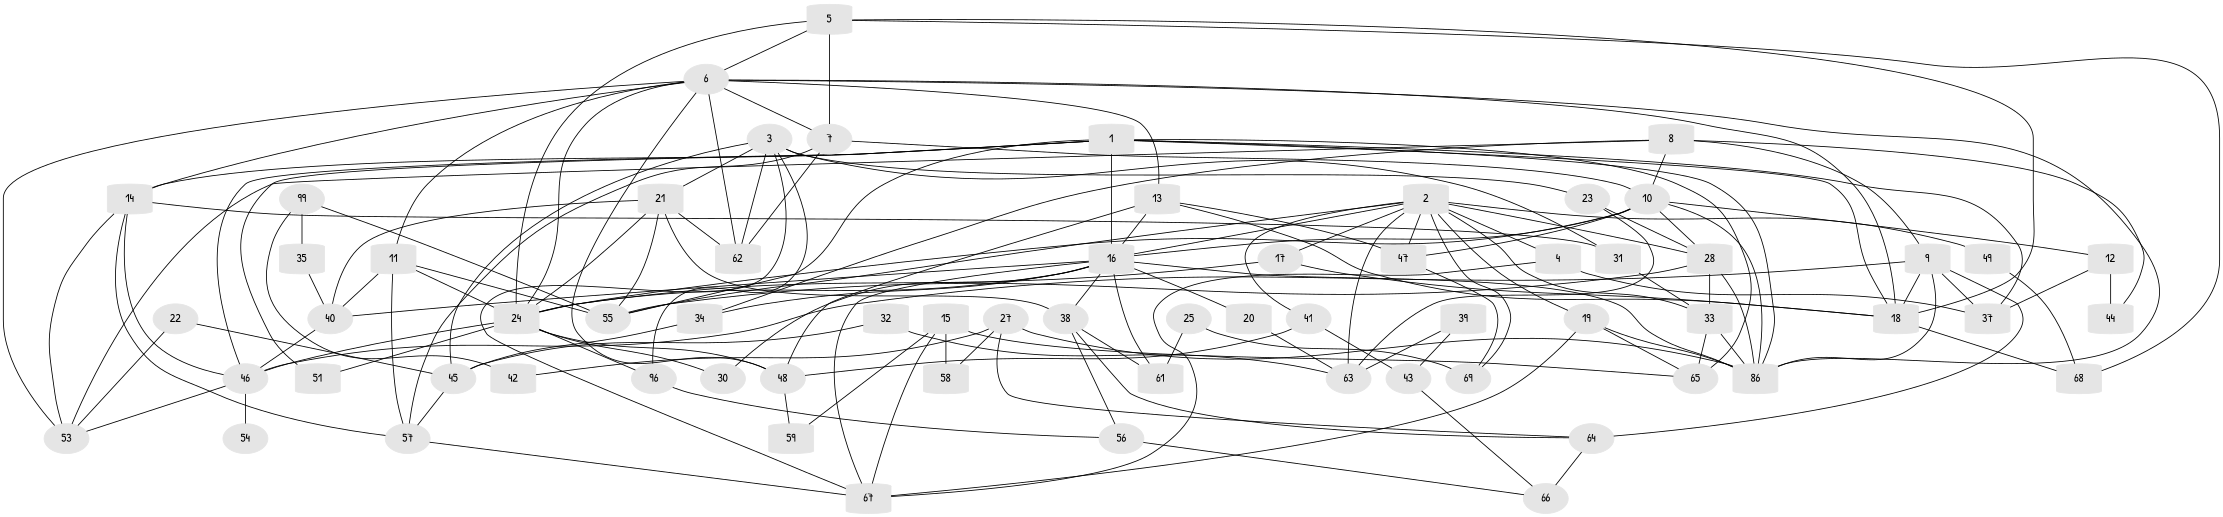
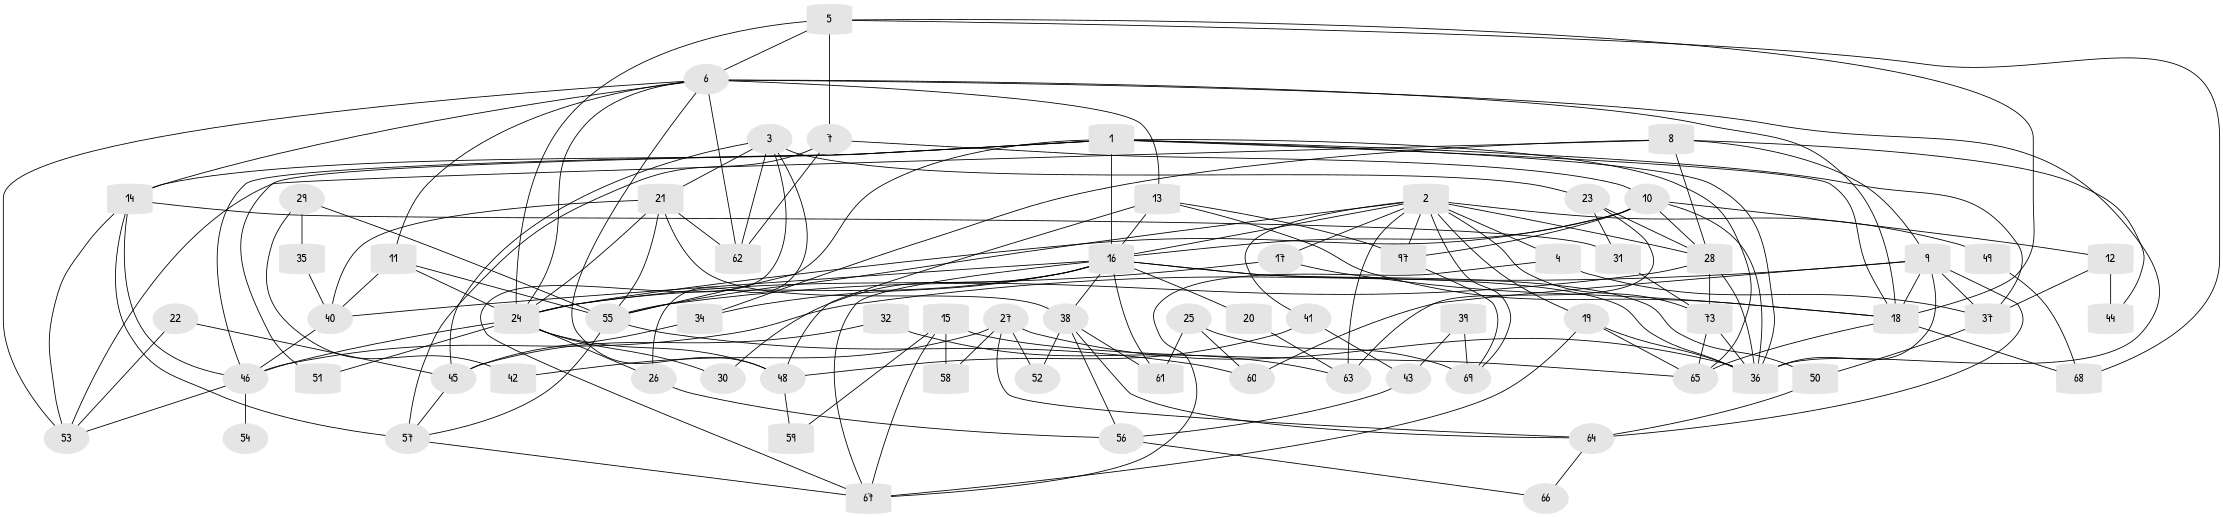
edge "6" -- "7": removed
edge "3" -- "31": now "23" -- "31"
edge "8" -- "10": now "8" -- "28"
node "99": label "99" -> "29"
node "47": label "47" -> "97"
node "33": label "33" -> "73"
edge "11" -- "57": now "55" -- "57"
edge "18" -- "65": added
edge "39" -- "63": now "39" -- "69"
node "96": label "96" -> "26"
node "52": added
node "60": added
node "86": label "86" -> "36"
node "50": added
edge "43" -- "66": now "43" -- "56"
